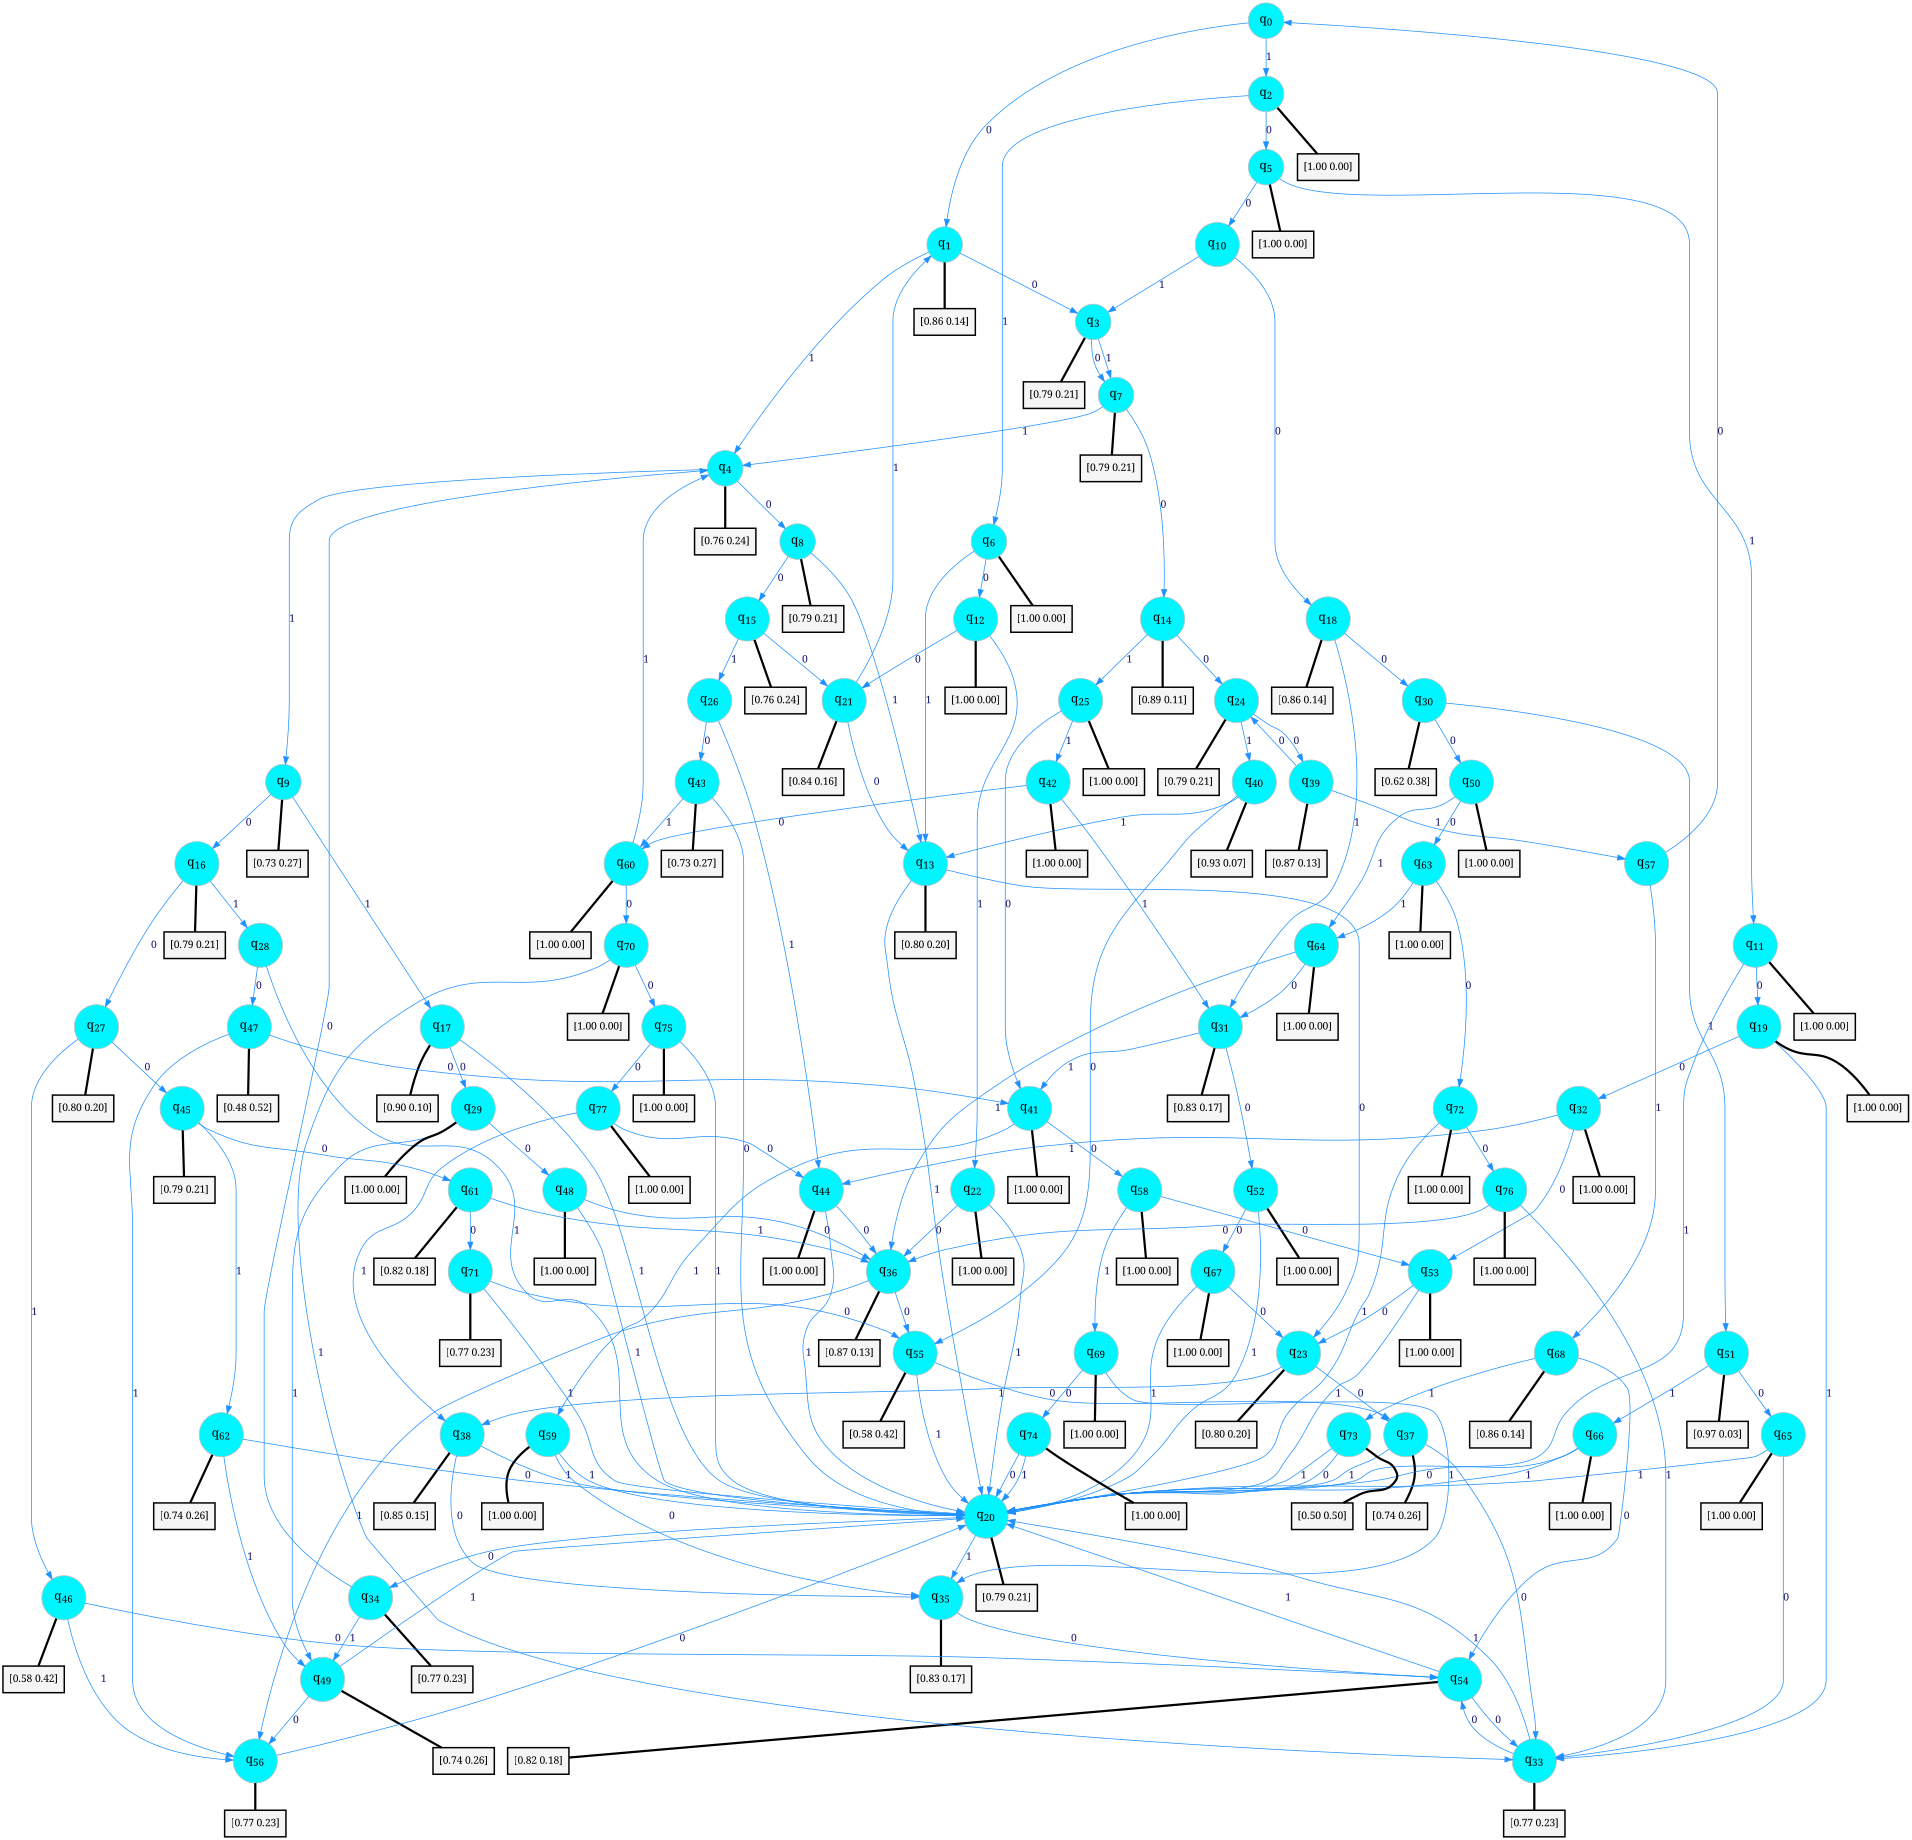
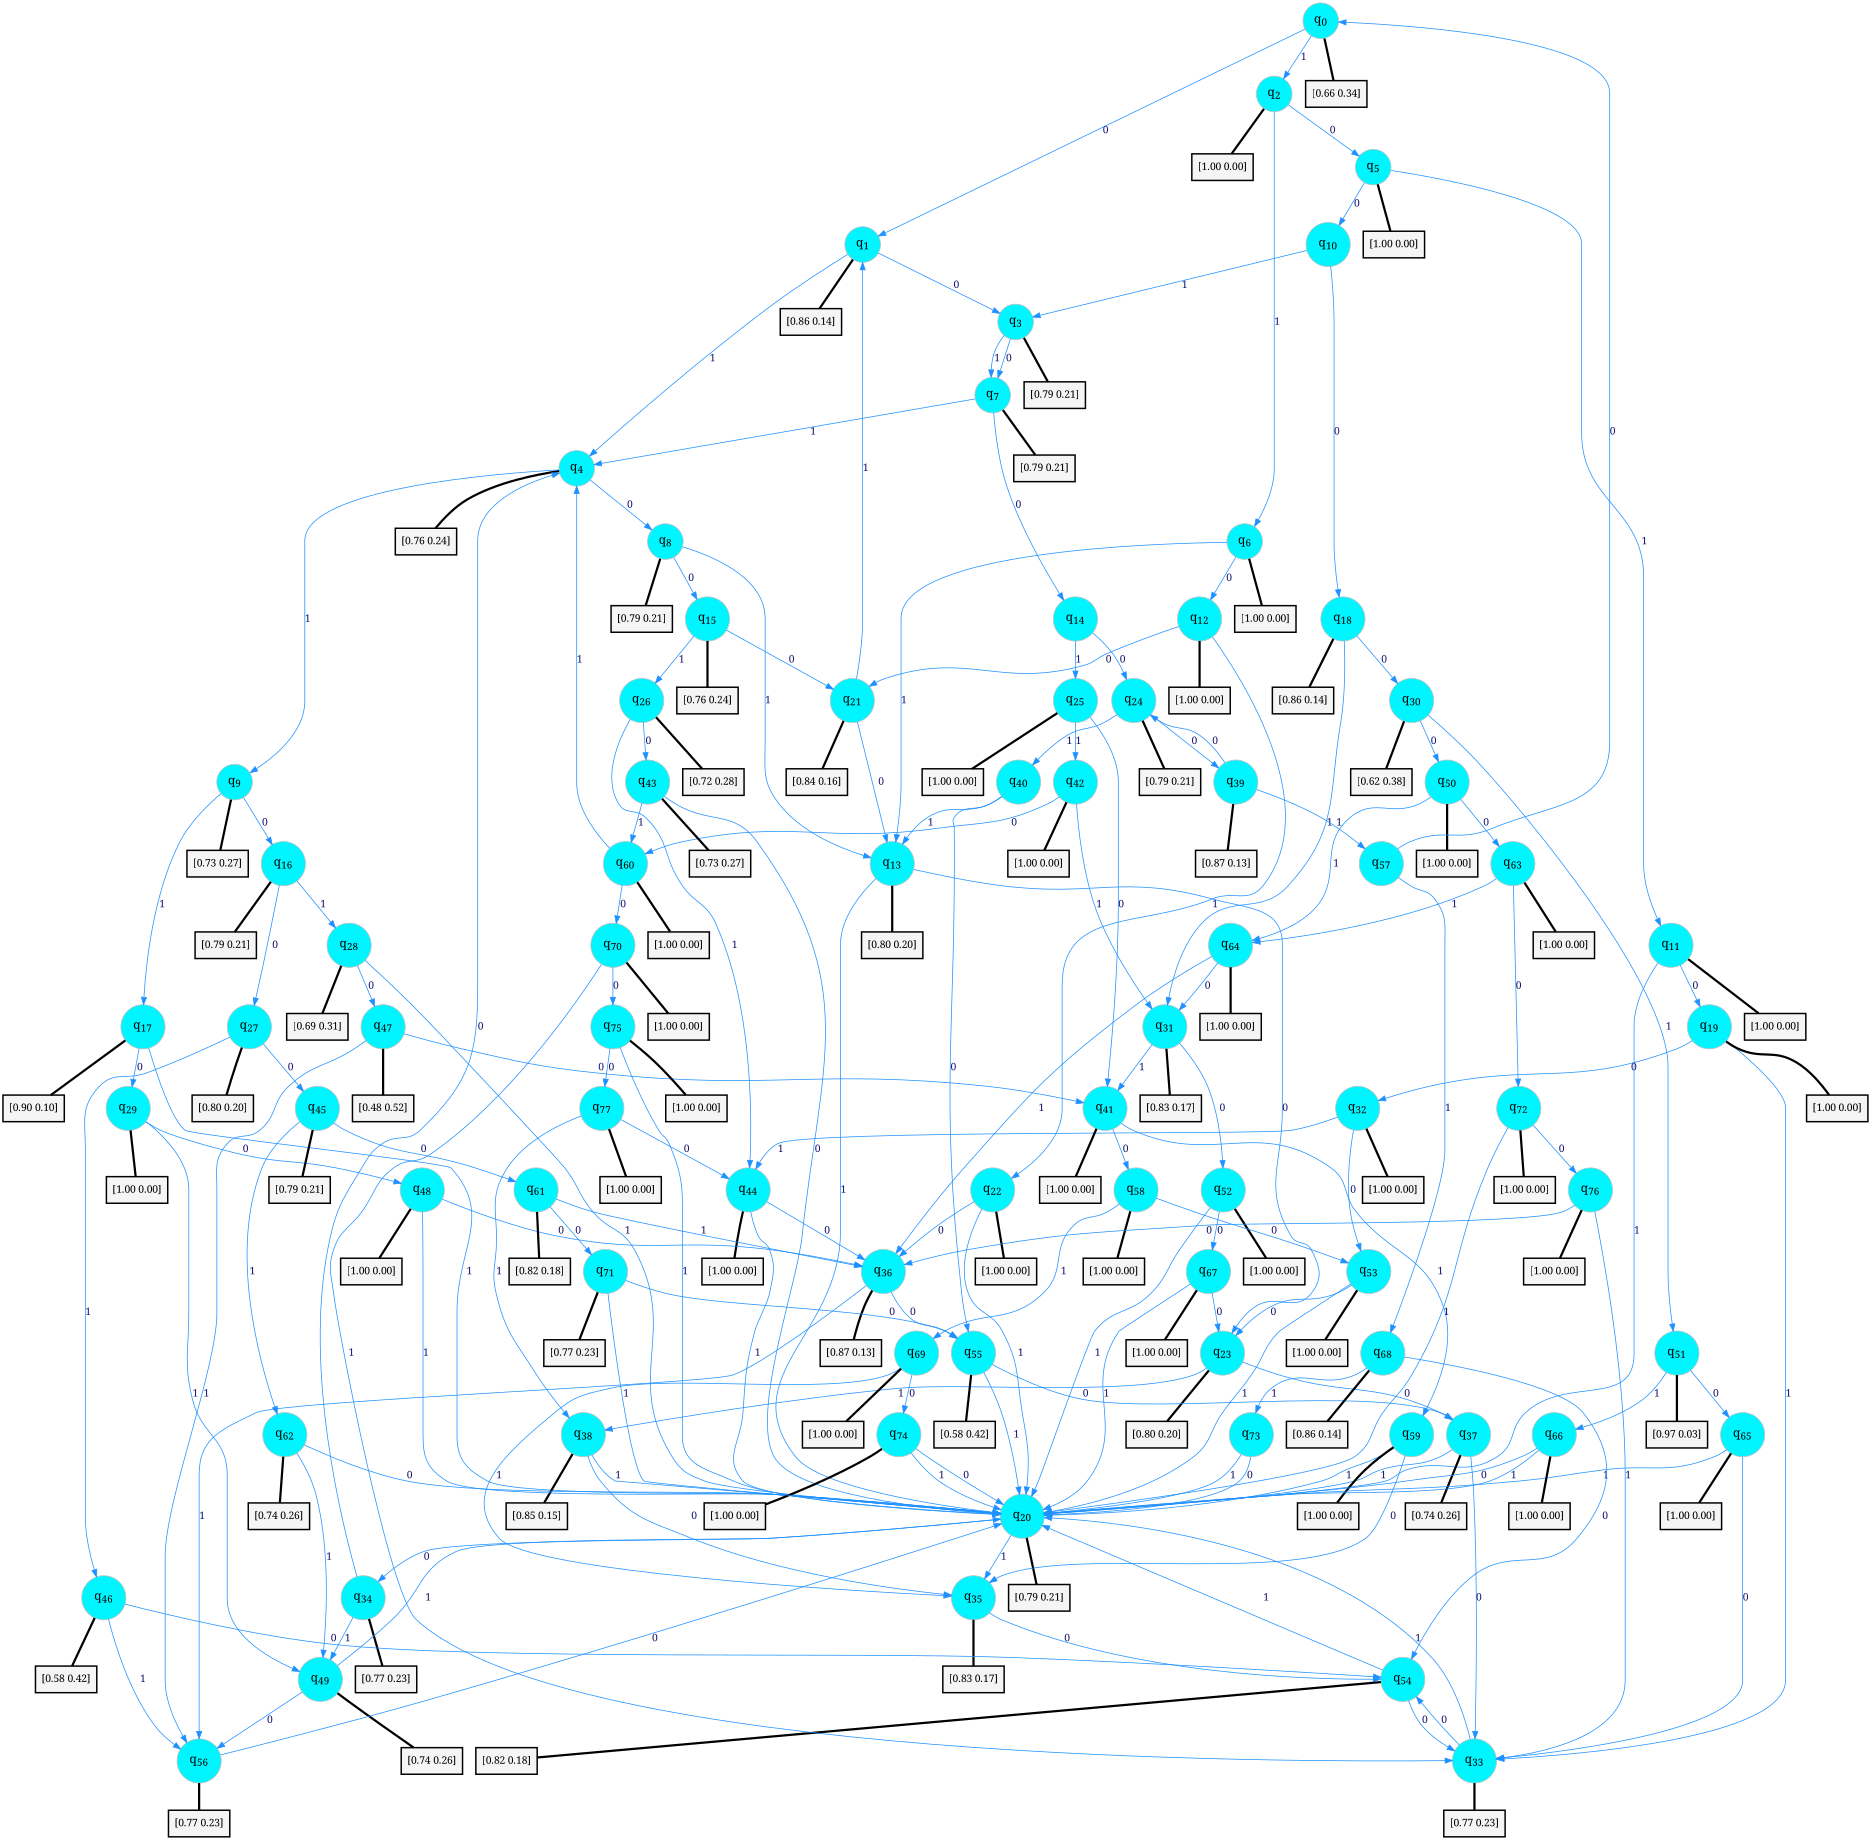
node "[0.66 0.34]": added
node "[0.89 0.11]": removed
node "[0.72 0.28]": added
node "[0.93 0.07]": removed
node "[0.69 0.31]": added
node "[0.50 0.50]": removed
